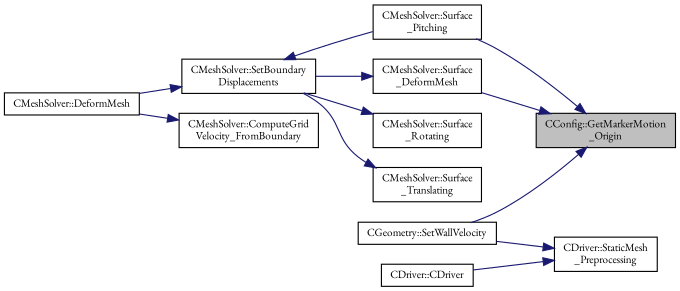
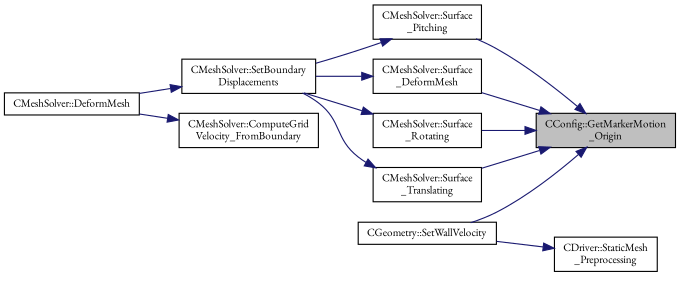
edge "CMeshSolver::Surface _Pitching" -> "CMeshSolver::SetBoundary Displacements": reversed
edge "CMeshSolver::Surface _Rotating" -> "CConfig::GetMarkerMotion _Origin": added
edge "CMeshSolver::Surface _Translating" -> "CConfig::GetMarkerMotion _Origin": added
node "CDriver::CDriver": removed
